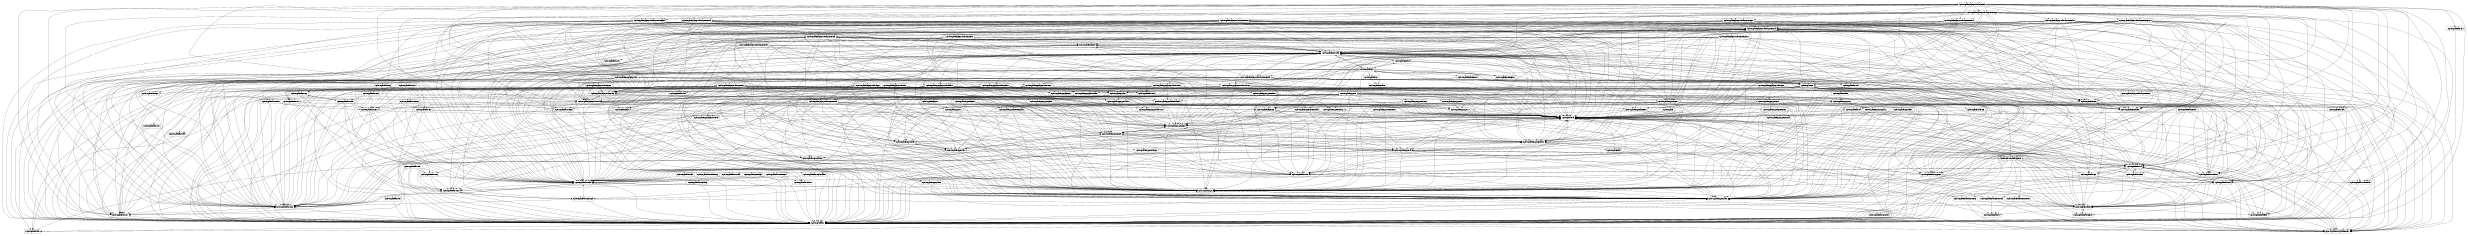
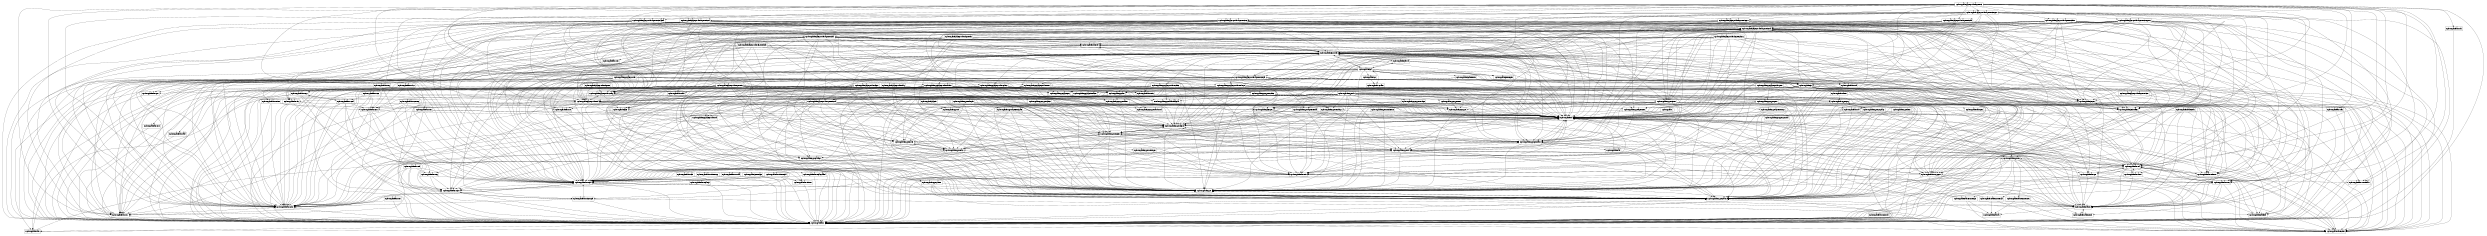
node "org_bouncycastle_asn1_digest": label "org_bouncycastle_asn1_digest" -> "org_bouncycastle_asn1_ntt"
node "asymmetric_bouncycastle_crypto_ec": label "asymmetric_bouncycastle_crypto_ec" -> "org_bouncycastle_crypto_ec"
node "org_bouncycastle_bouncycastle_encoders": label "org_bouncycastle_bouncycastle_encoders" -> "org_bouncycastle_util_encoders"
